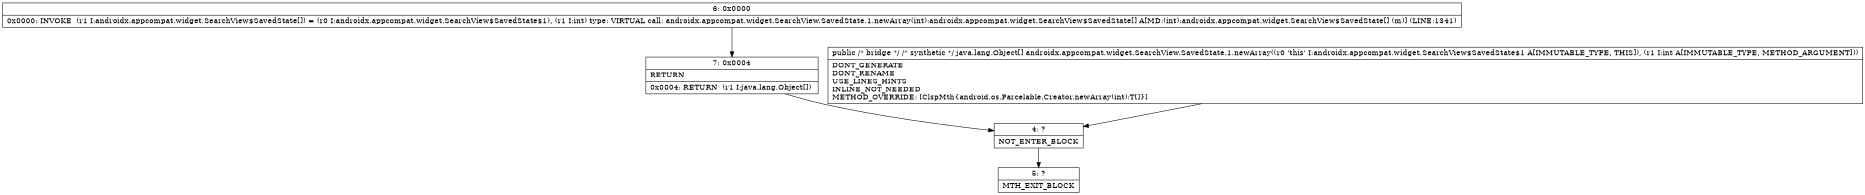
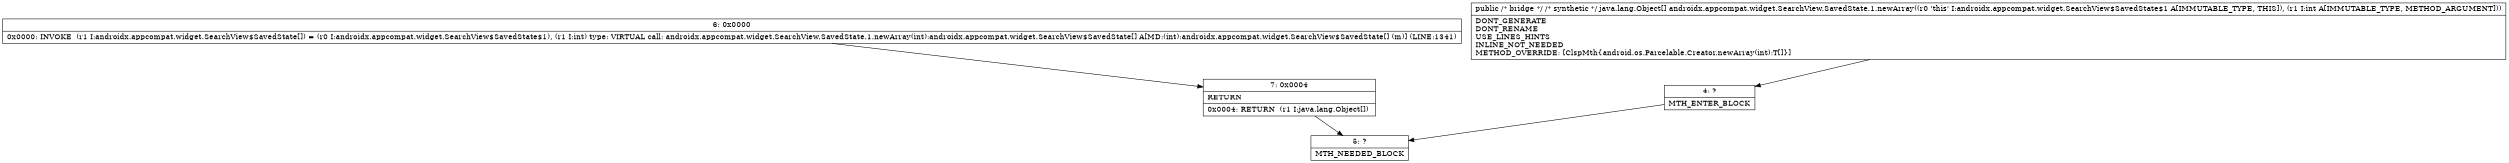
edge "7: 0x0004" -> "4: ?": now "7: 0x0004" -> "5: ?"
node "4: ?": text "NOT_ENTER_BLOCK" -> "MTH_ENTER_BLOCK"
node "5: ?": text "MTH_EXIT_BLOCK" -> "MTH_NEEDED_BLOCK"
